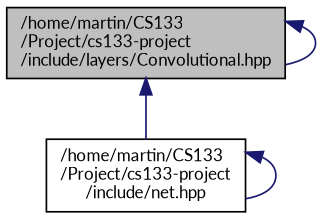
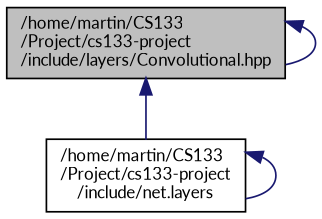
node "/home/martin/CS133 /Project/cs133-project /include/net.hpp": label "/home/martin/CS133 /Project/cs133-project /include/net.hpp" -> "/home/martin/CS133 /Project/cs133-project /include/net.layers"
